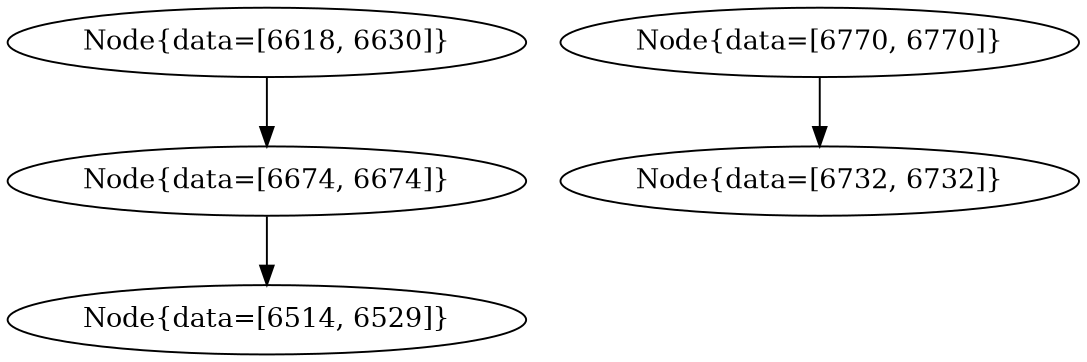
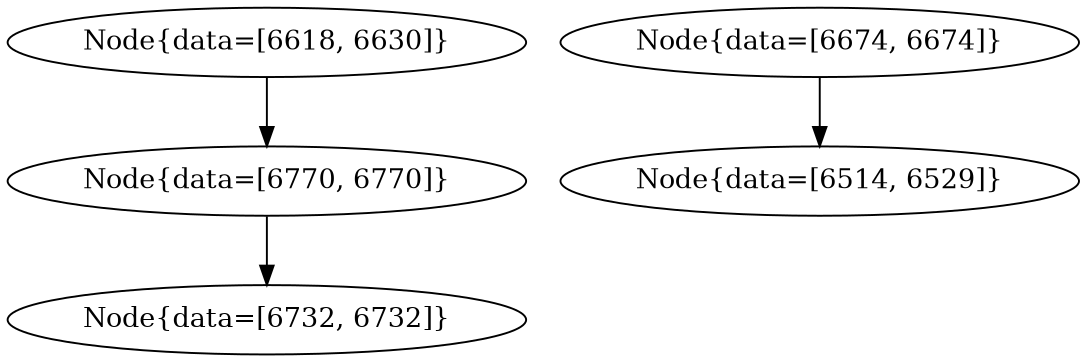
edge "Node{data=[6618, 6630]}" -> "Node{data=[6674, 6674]}": now "Node{data=[6618, 6630]}" -> "Node{data=[6770, 6770]}"
